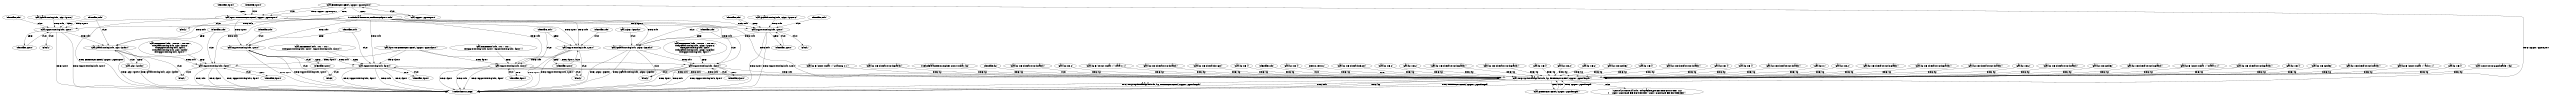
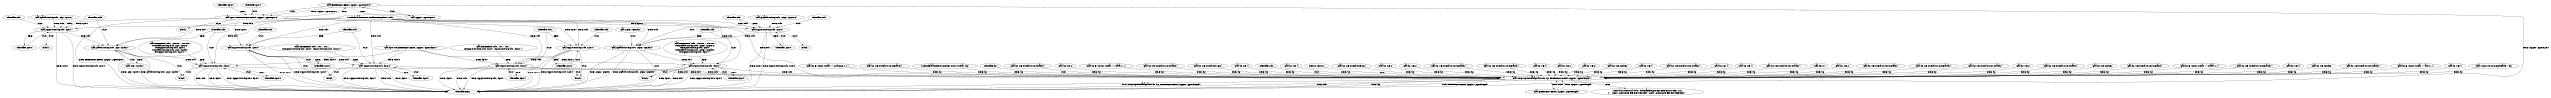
node "(MethodParameterIn,netdissect_dport *ndo)": label "(MethodParameterIn,netdissect_dport *ndo)" -> "(MethodParameterIn,netdissect_options *ndo)"
node "(MethodReturn,RET)": label "(MethodReturn,RET)" -> "(Identifier,RET)"
